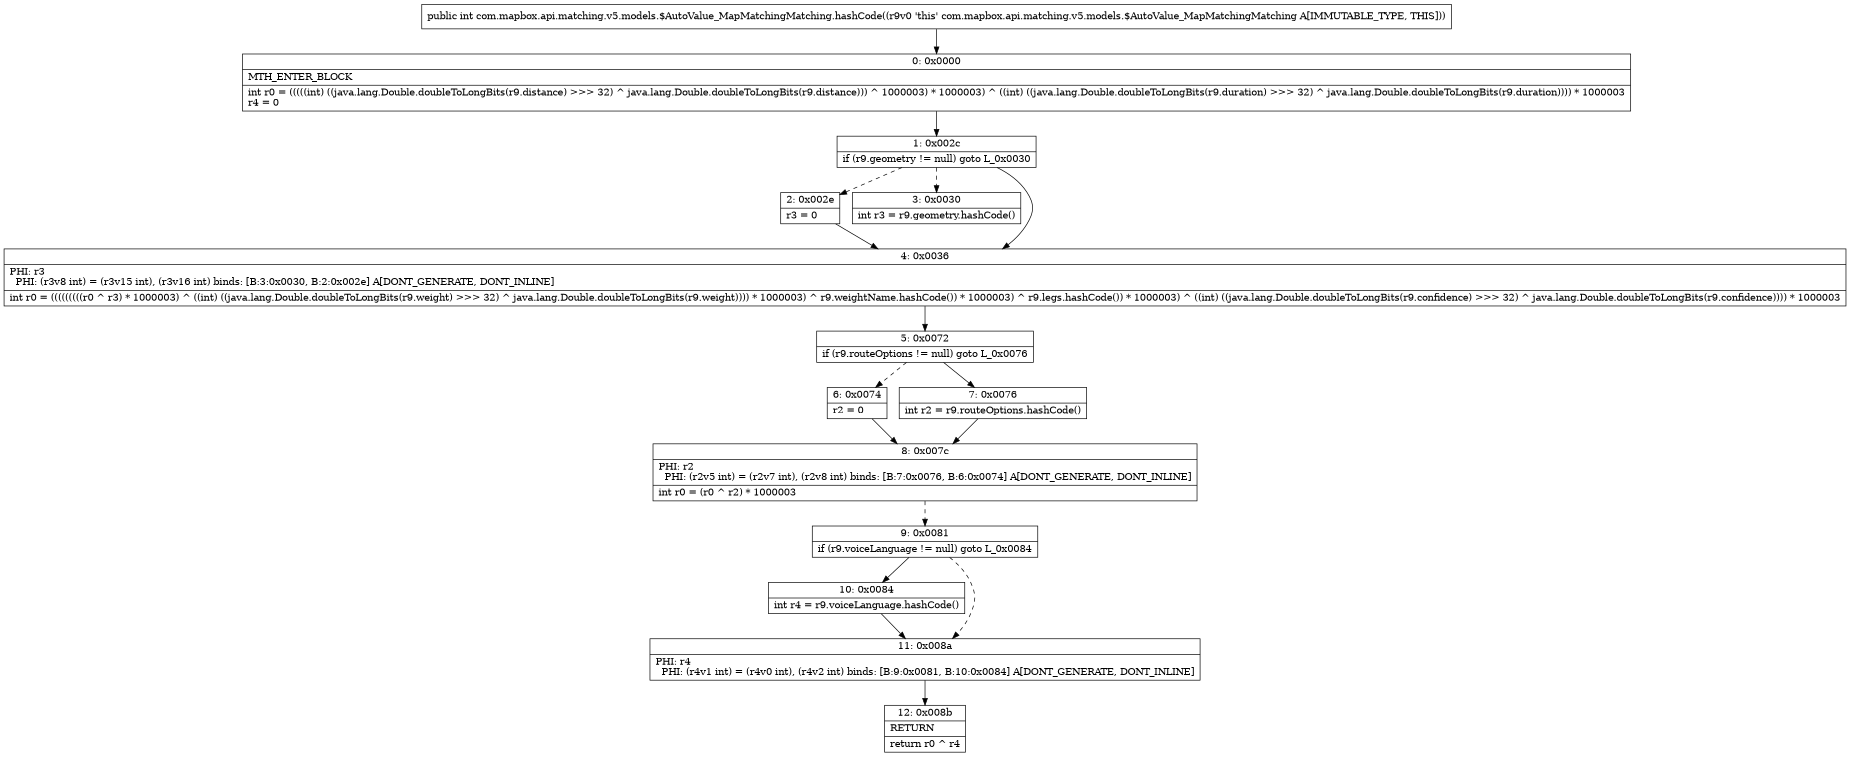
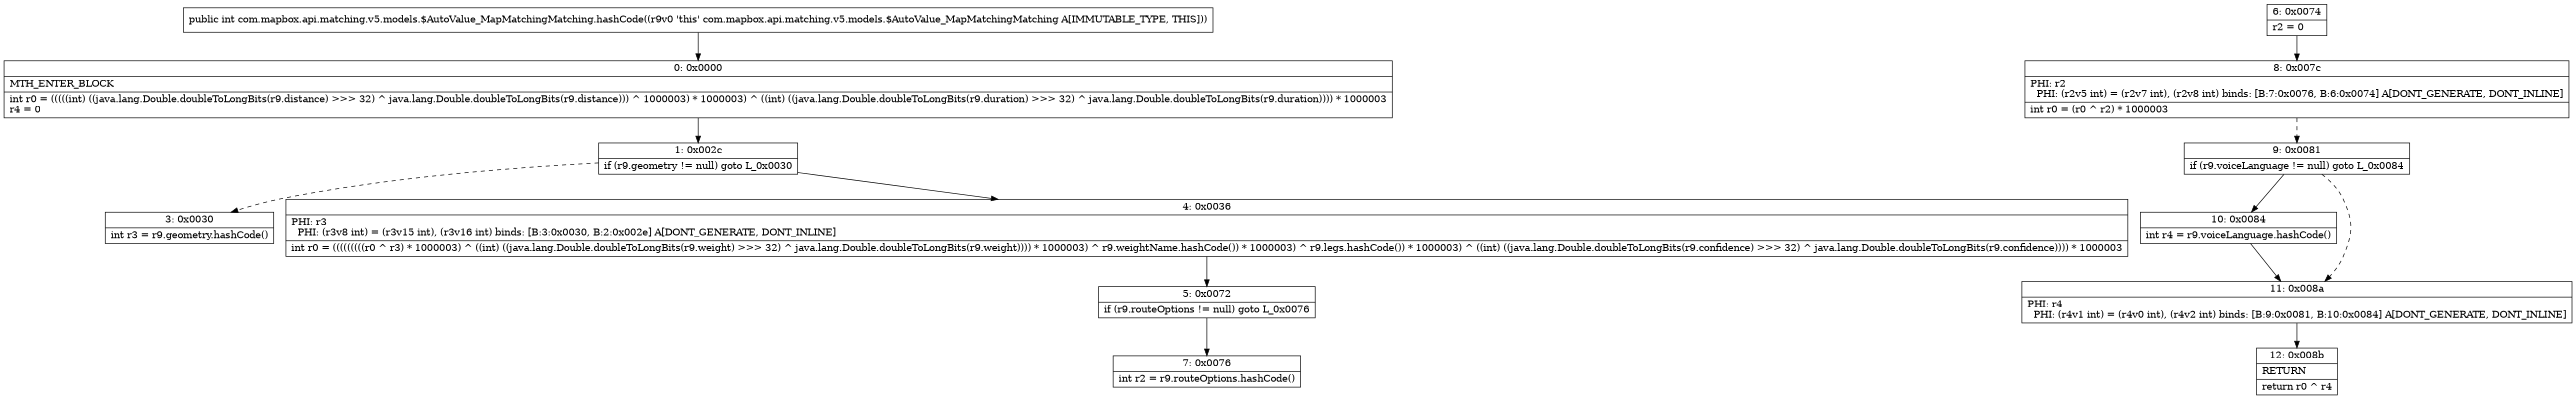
node "2: 0x002e": removed
edge "5: 0x0072" -> "6: 0x0074": removed
edge "7: 0x0076" -> "8: 0x007c": removed
